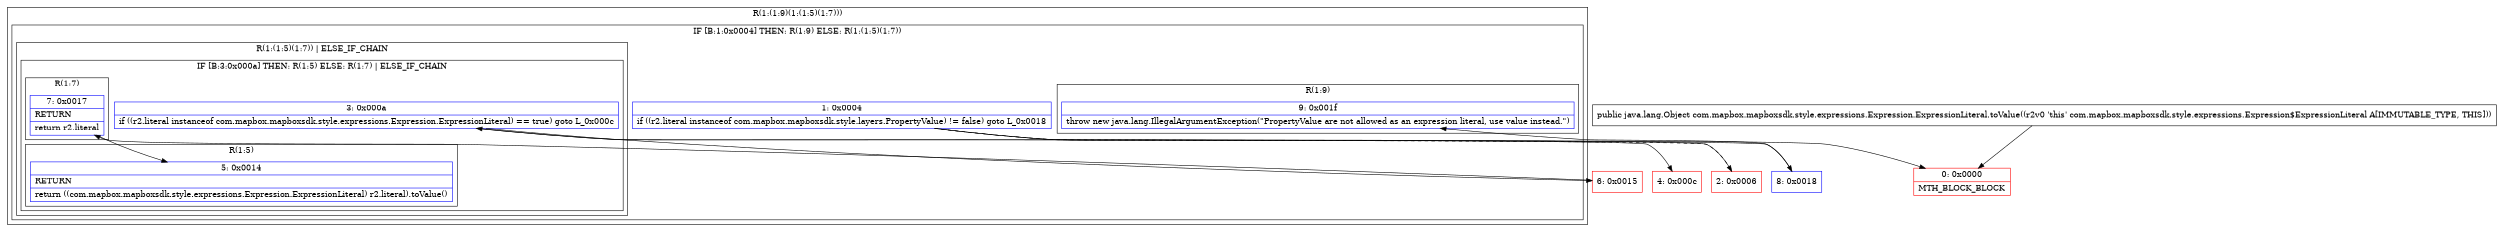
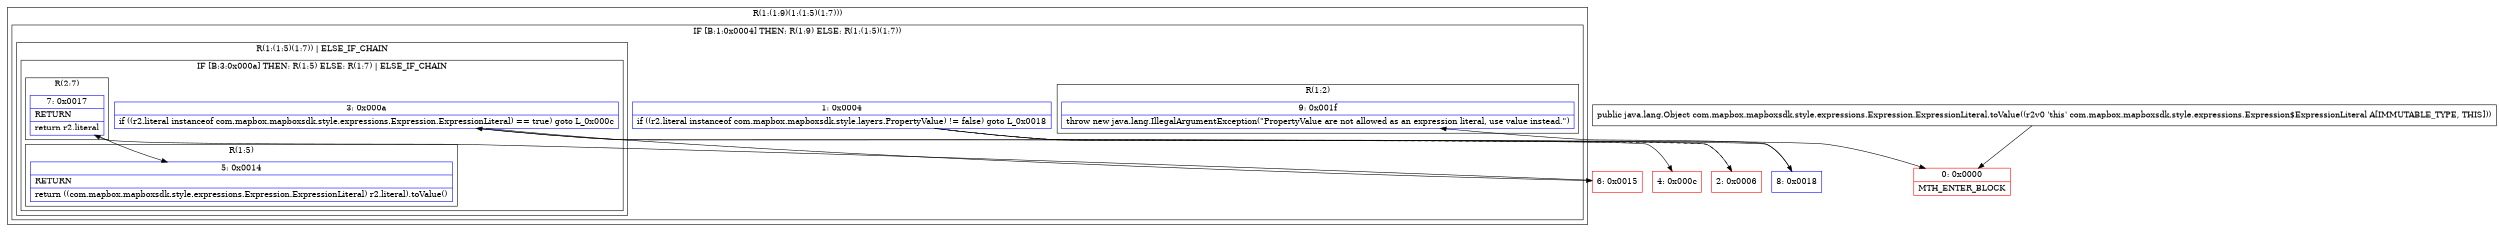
cluster "R(1:7)": label "R(1:7)" -> "R(2:7)"
cluster "R(1:9)": label "R(1:9)" -> "R(1:2)"
node "0: 0x0000": text "MTH_BLOCK_BLOCK" -> "MTH_ENTER_BLOCK"
